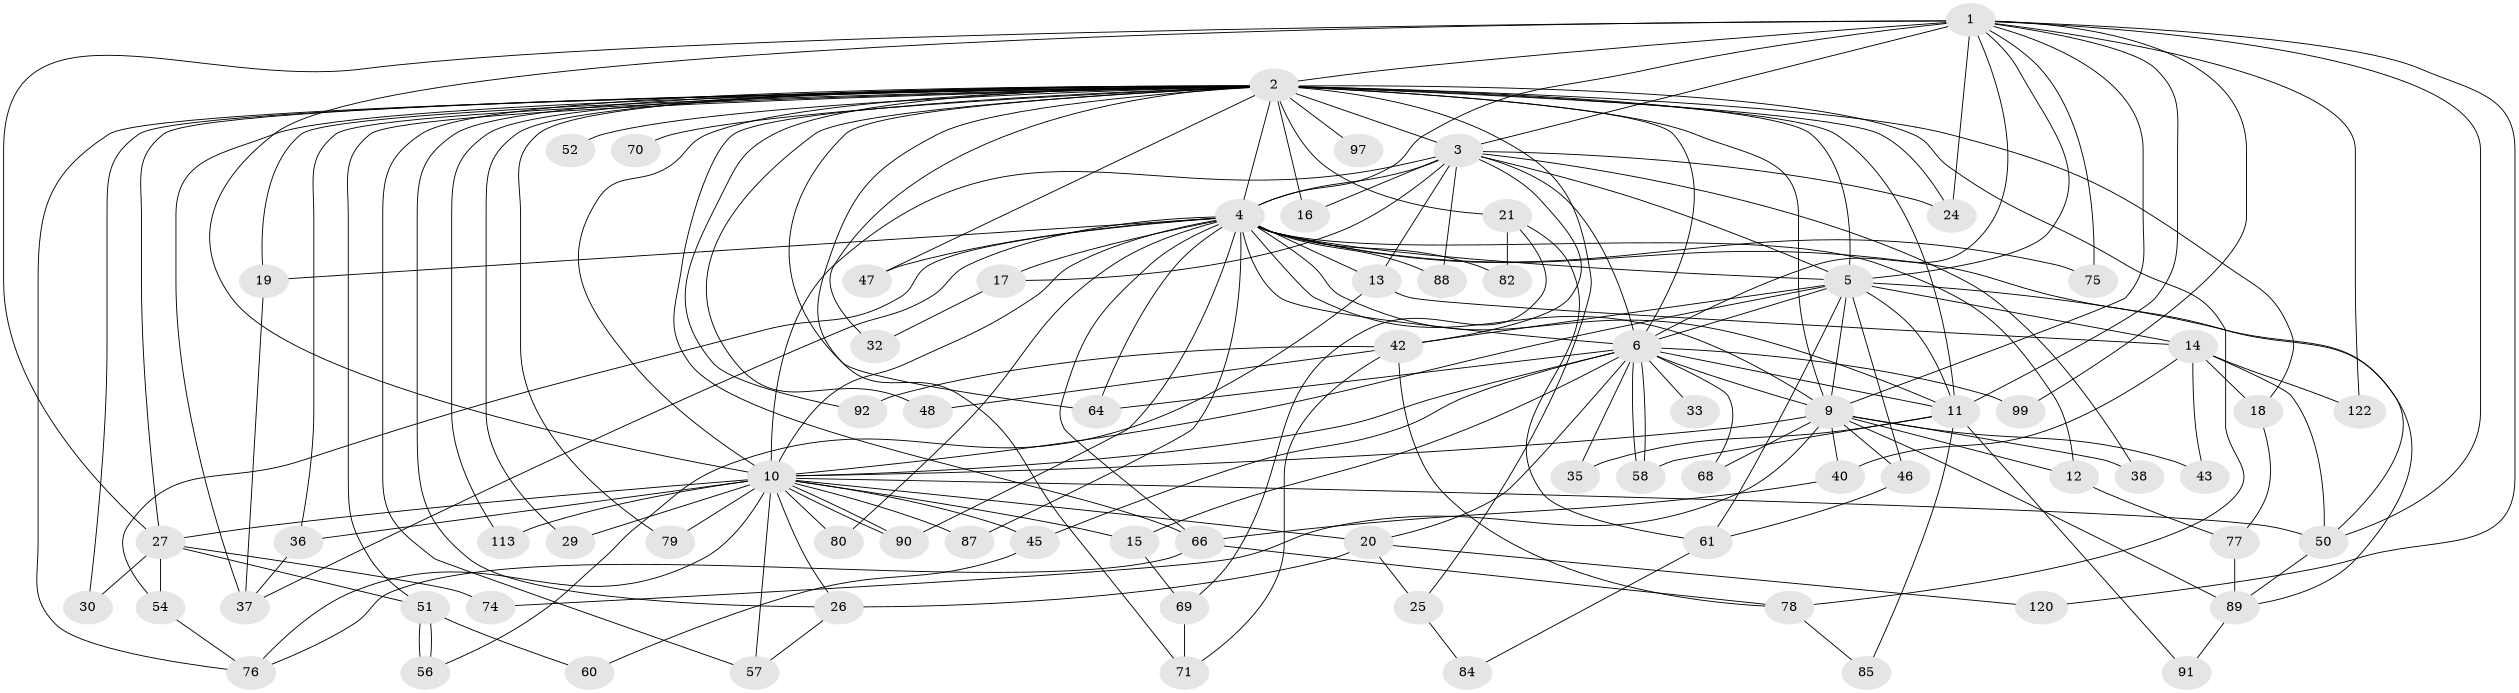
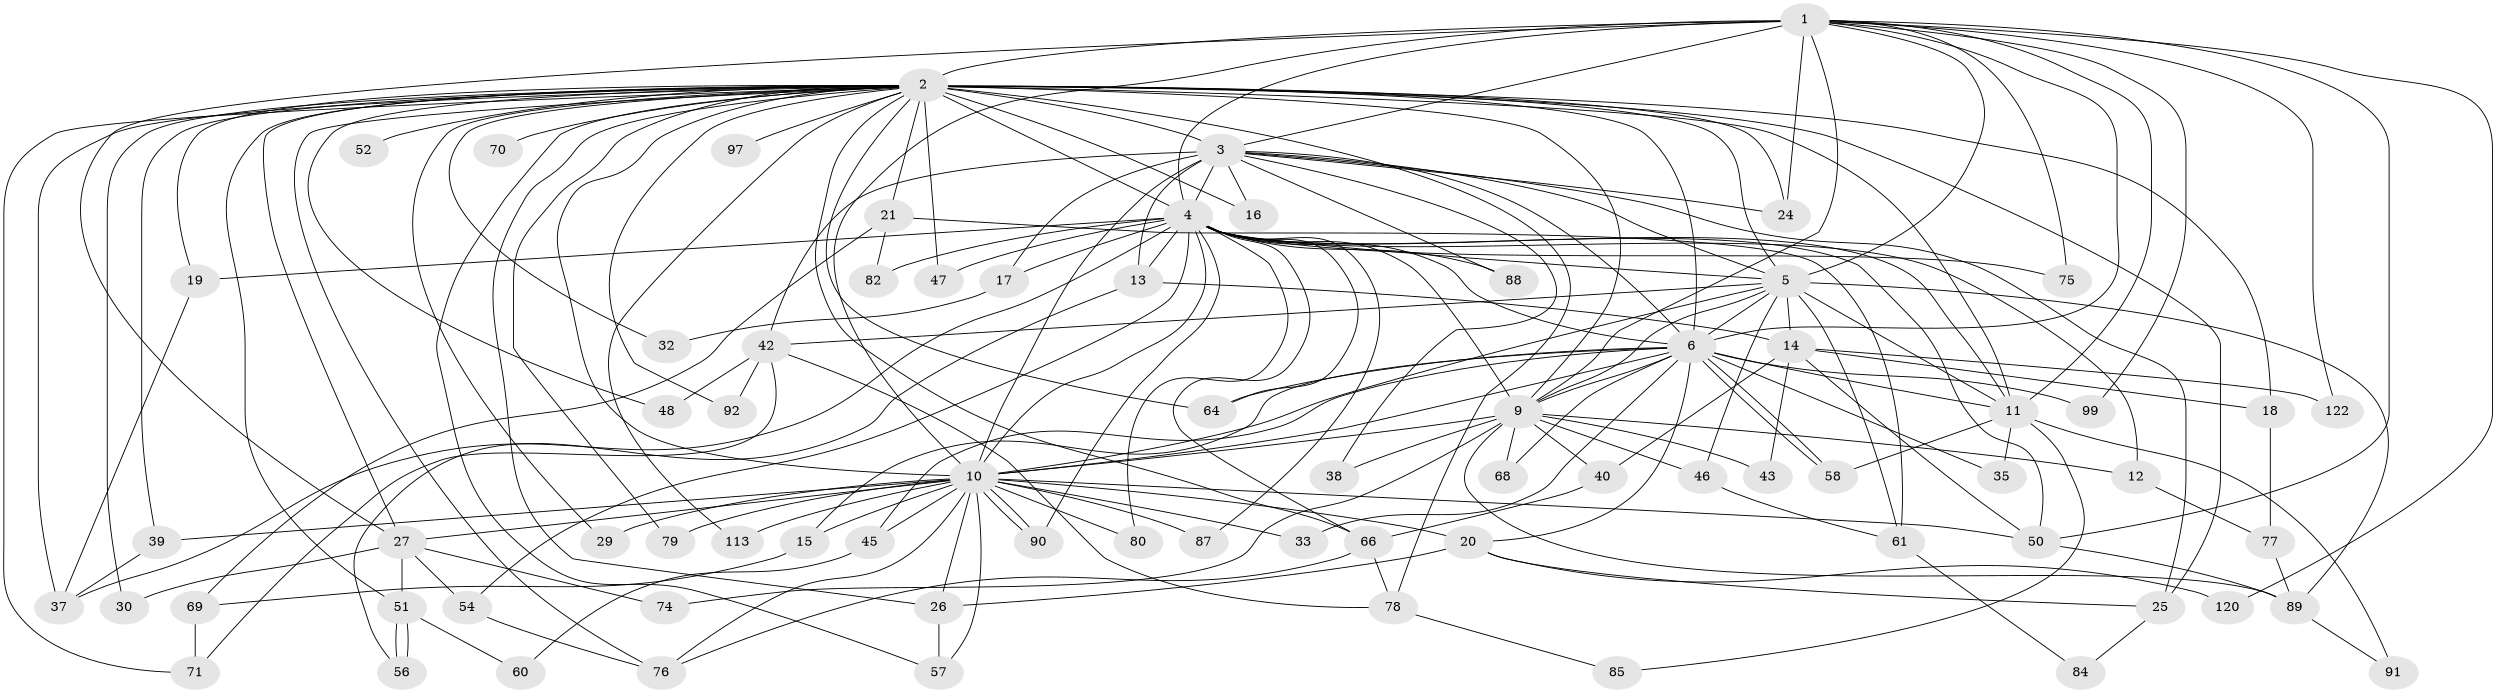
edge "3" -- "25": added
edge "10" -- "33": added
node "36": label "36" -> "39"
